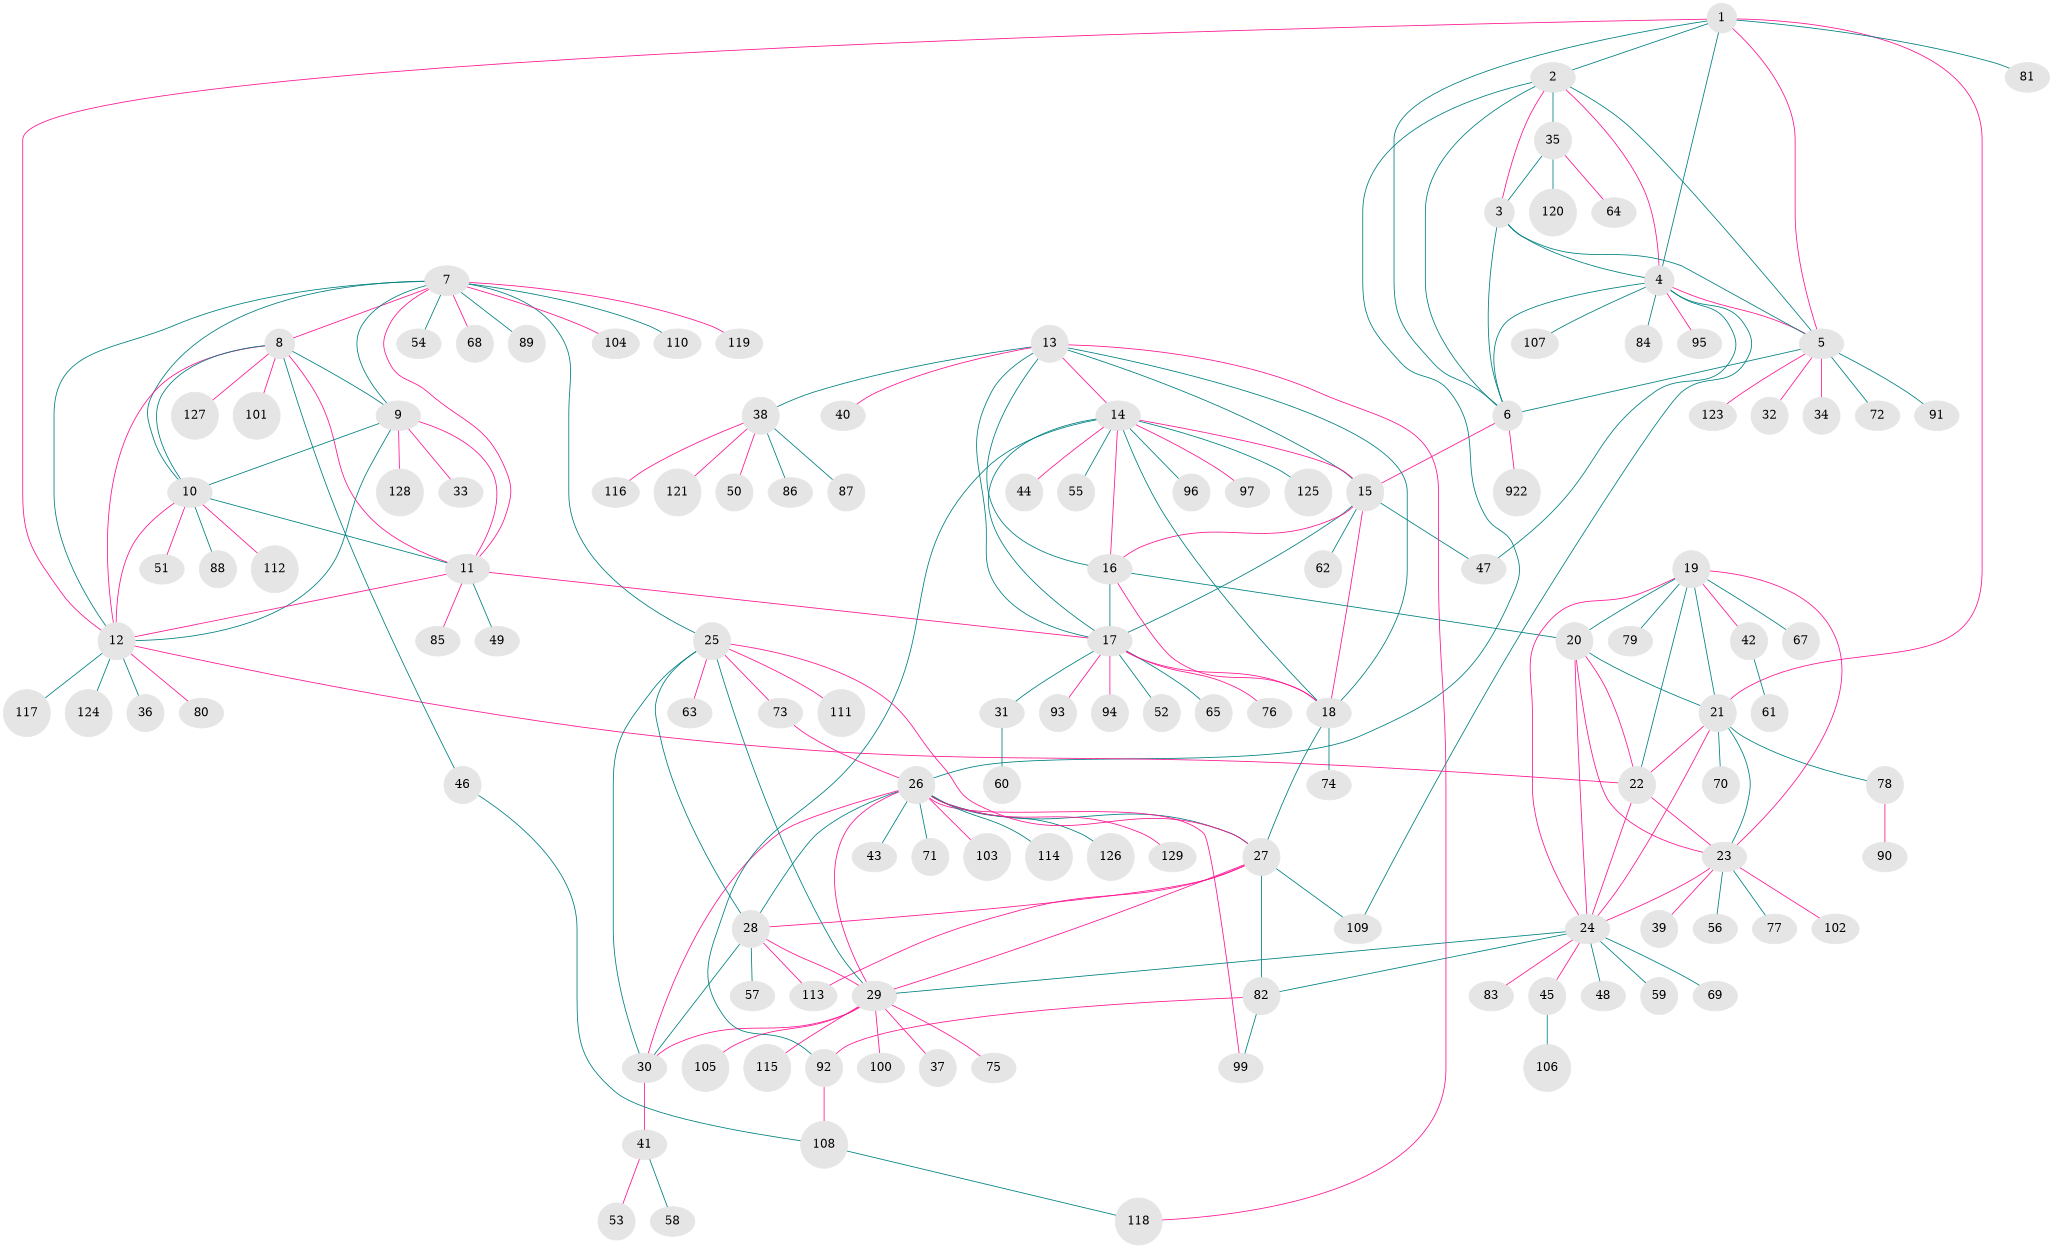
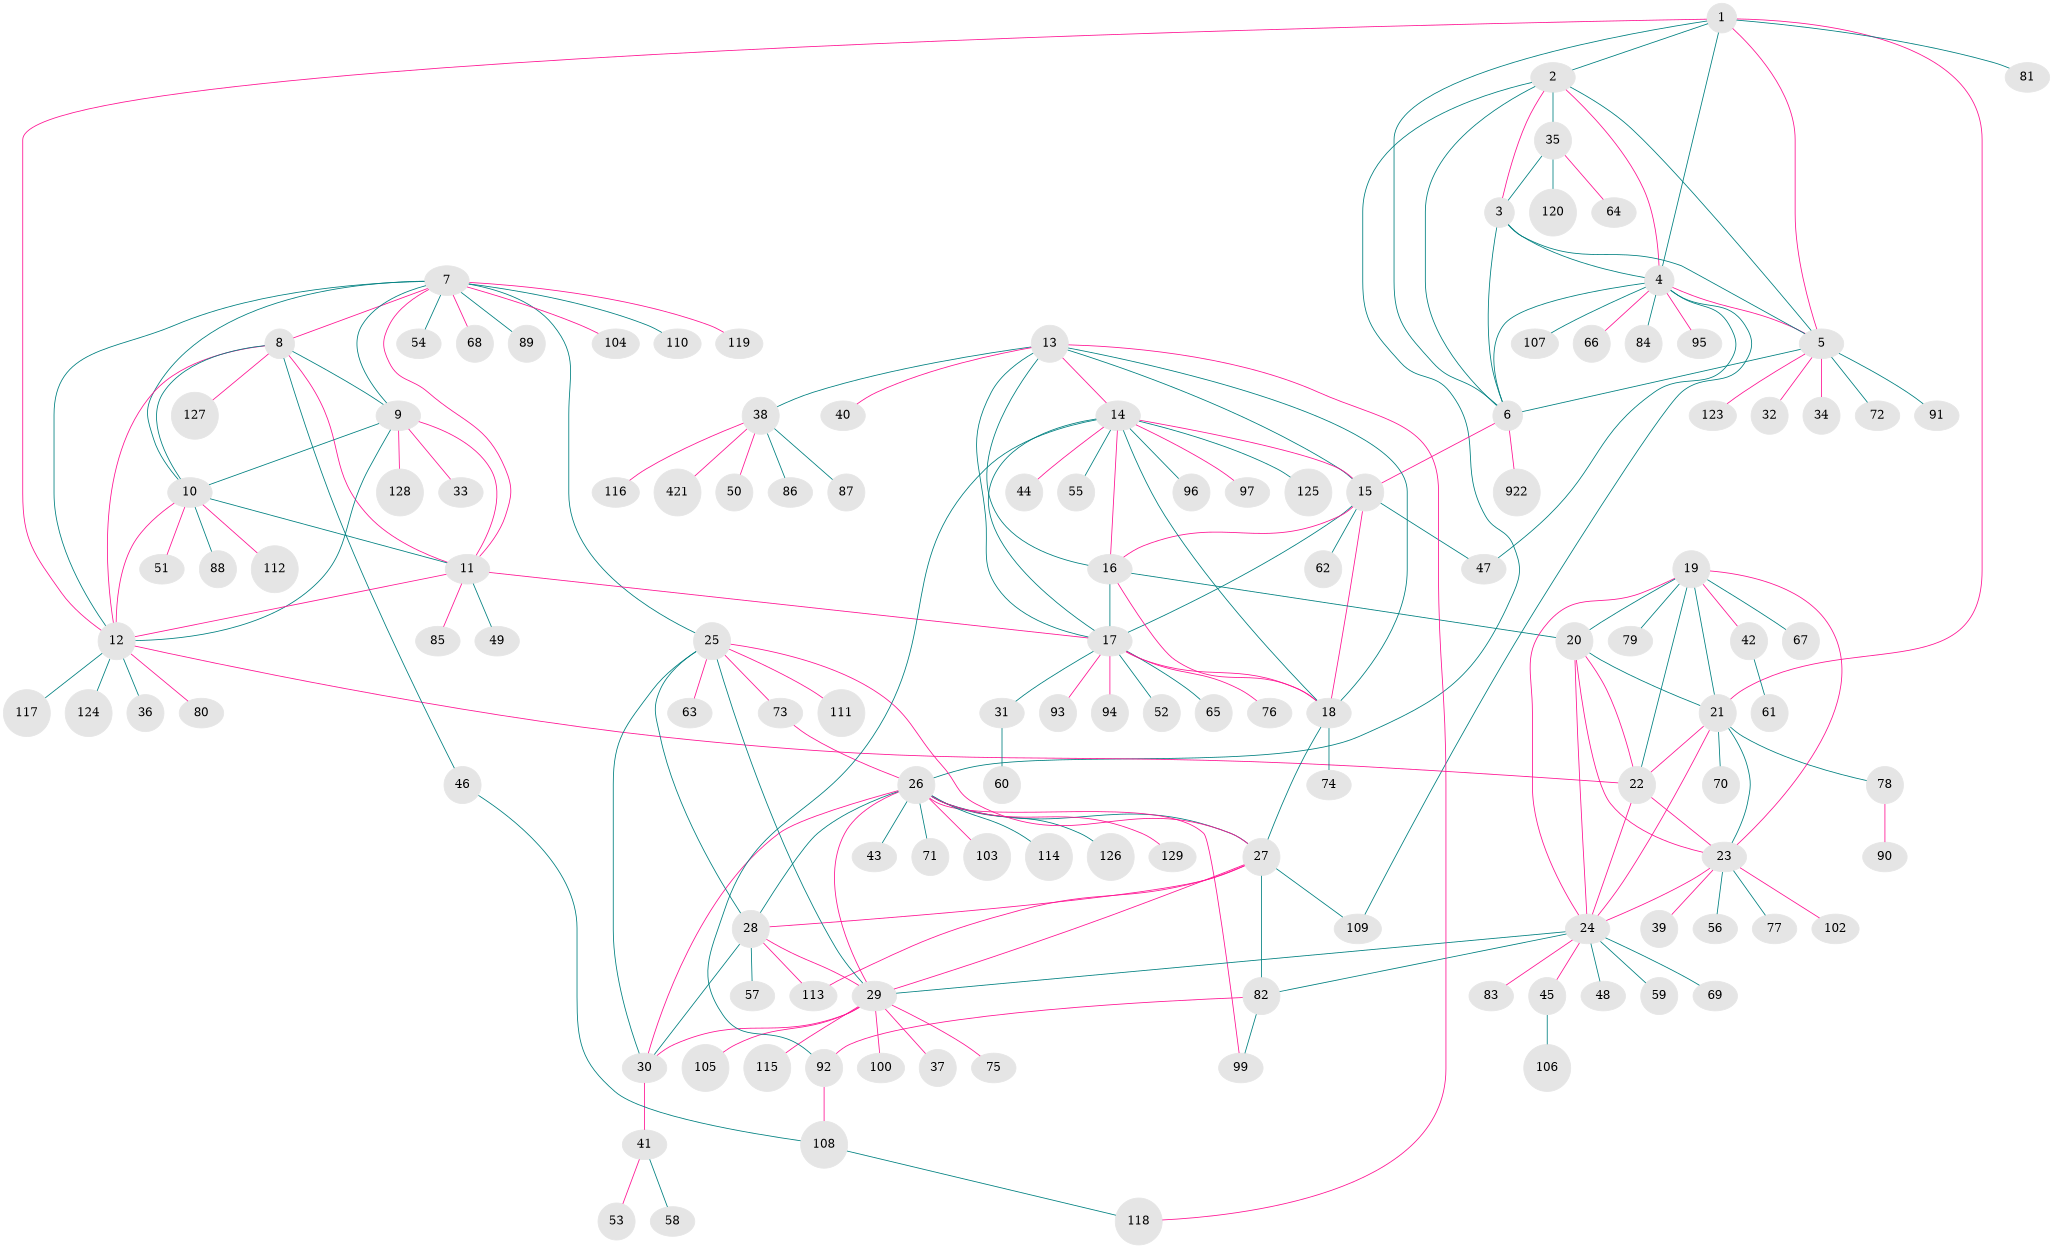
node "66": added
node "101": removed
node "121": label "121" -> "421"
